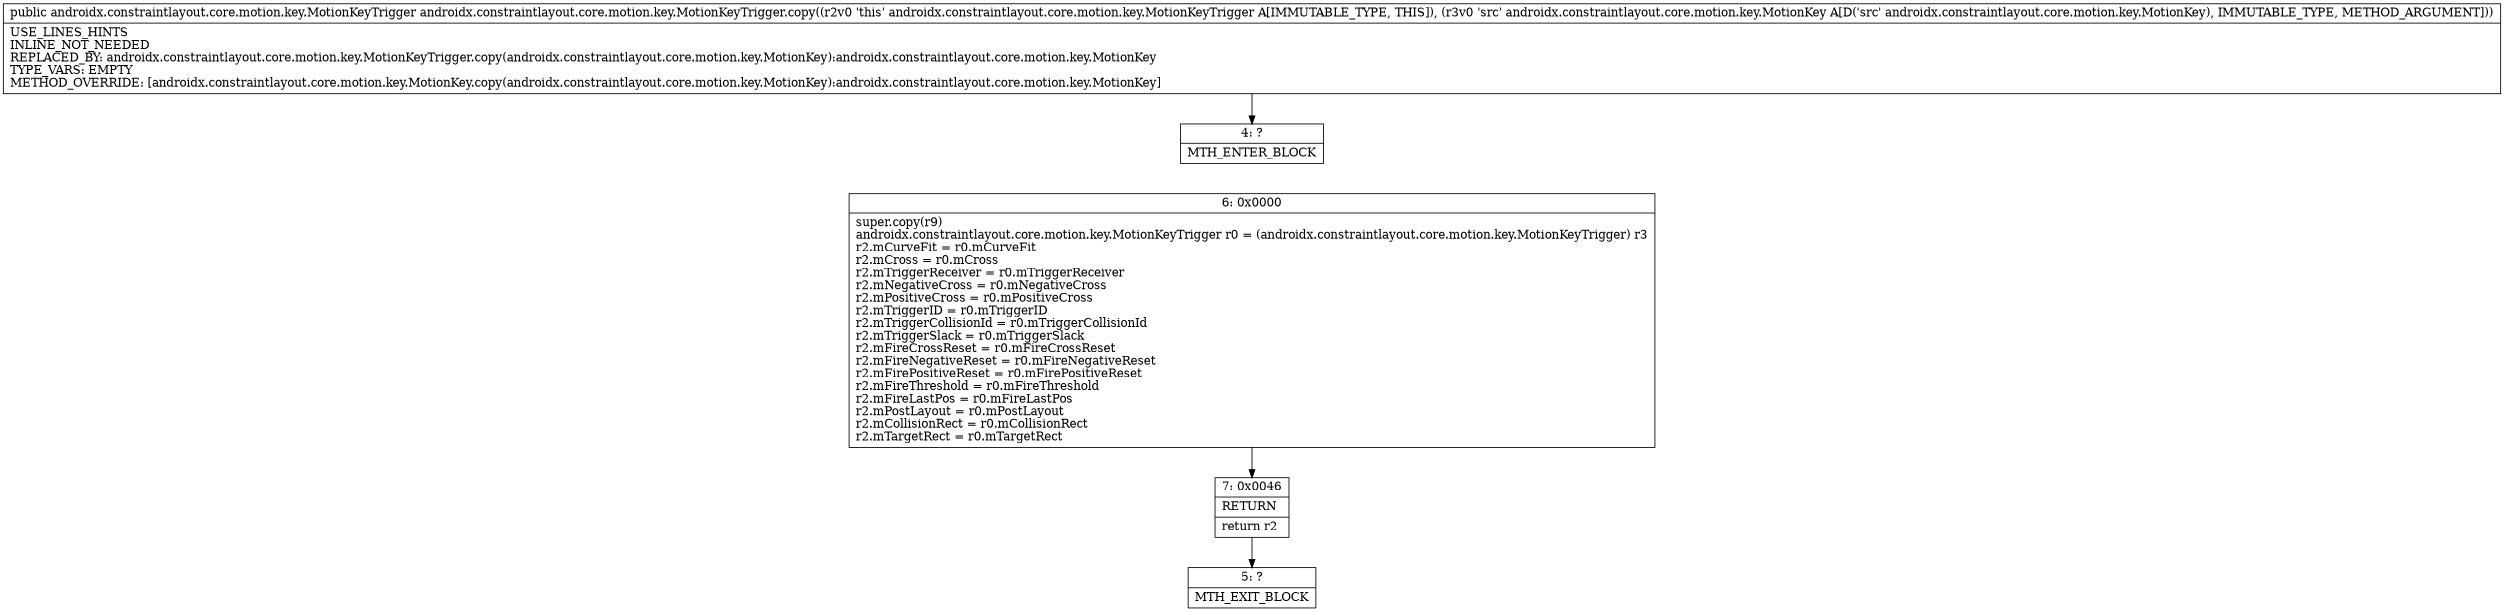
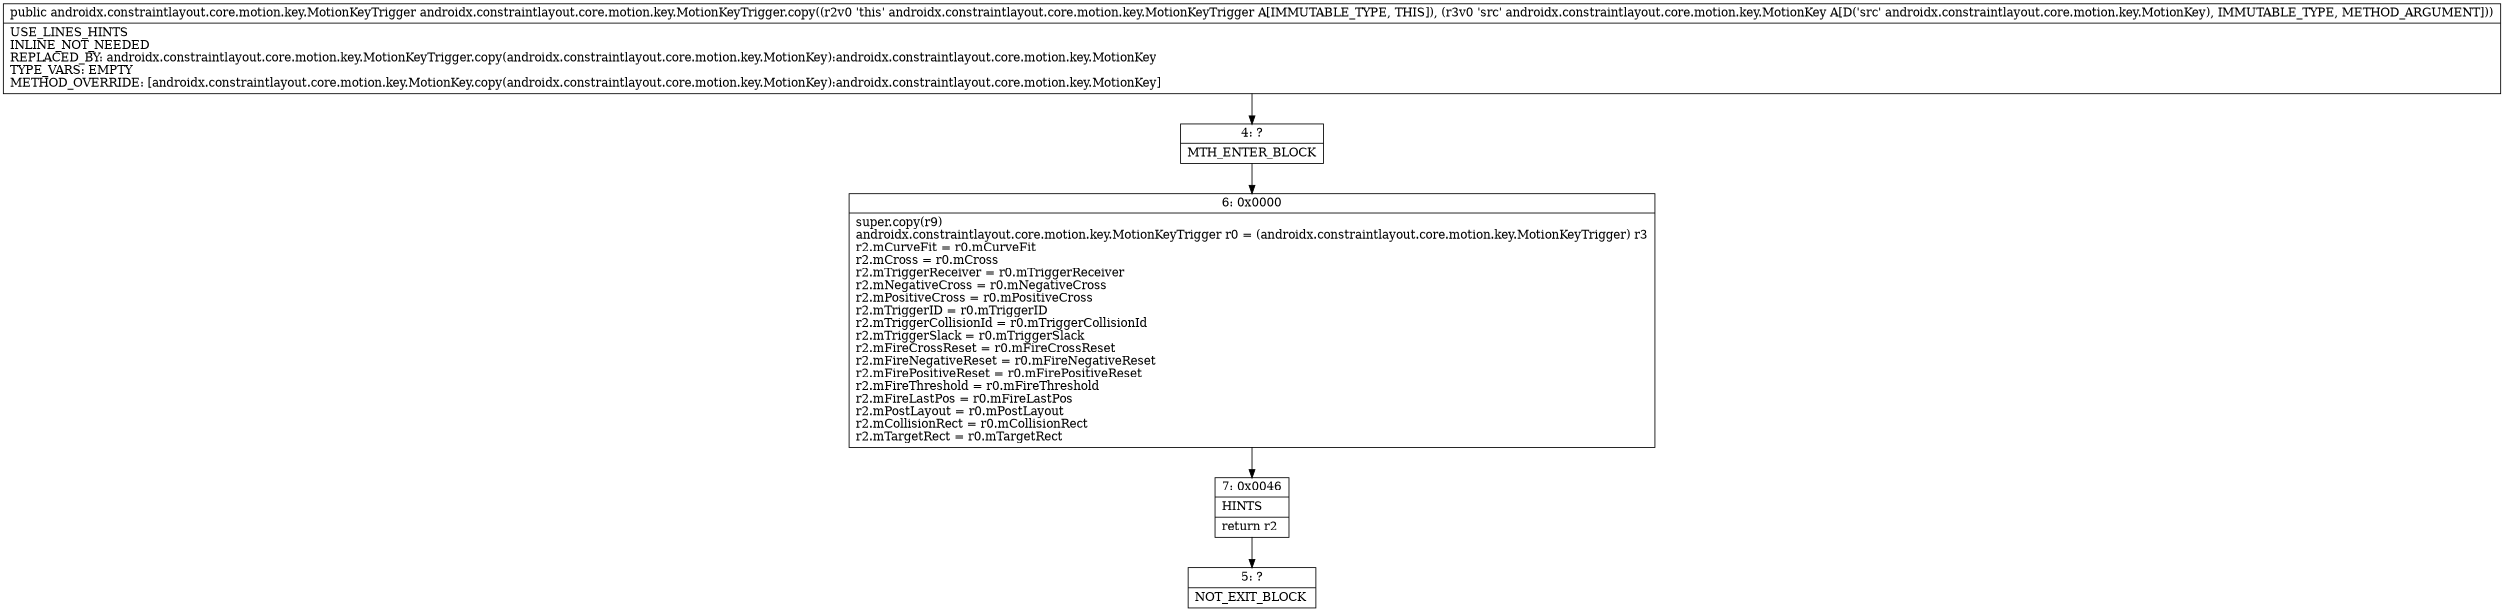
edge "4: ?" -> "6: 0x0000": added
node "7: 0x0046": text "RETURN" -> "HINTS"
node "5: ?": text "MTH_EXIT_BLOCK" -> "NOT_EXIT_BLOCK"
